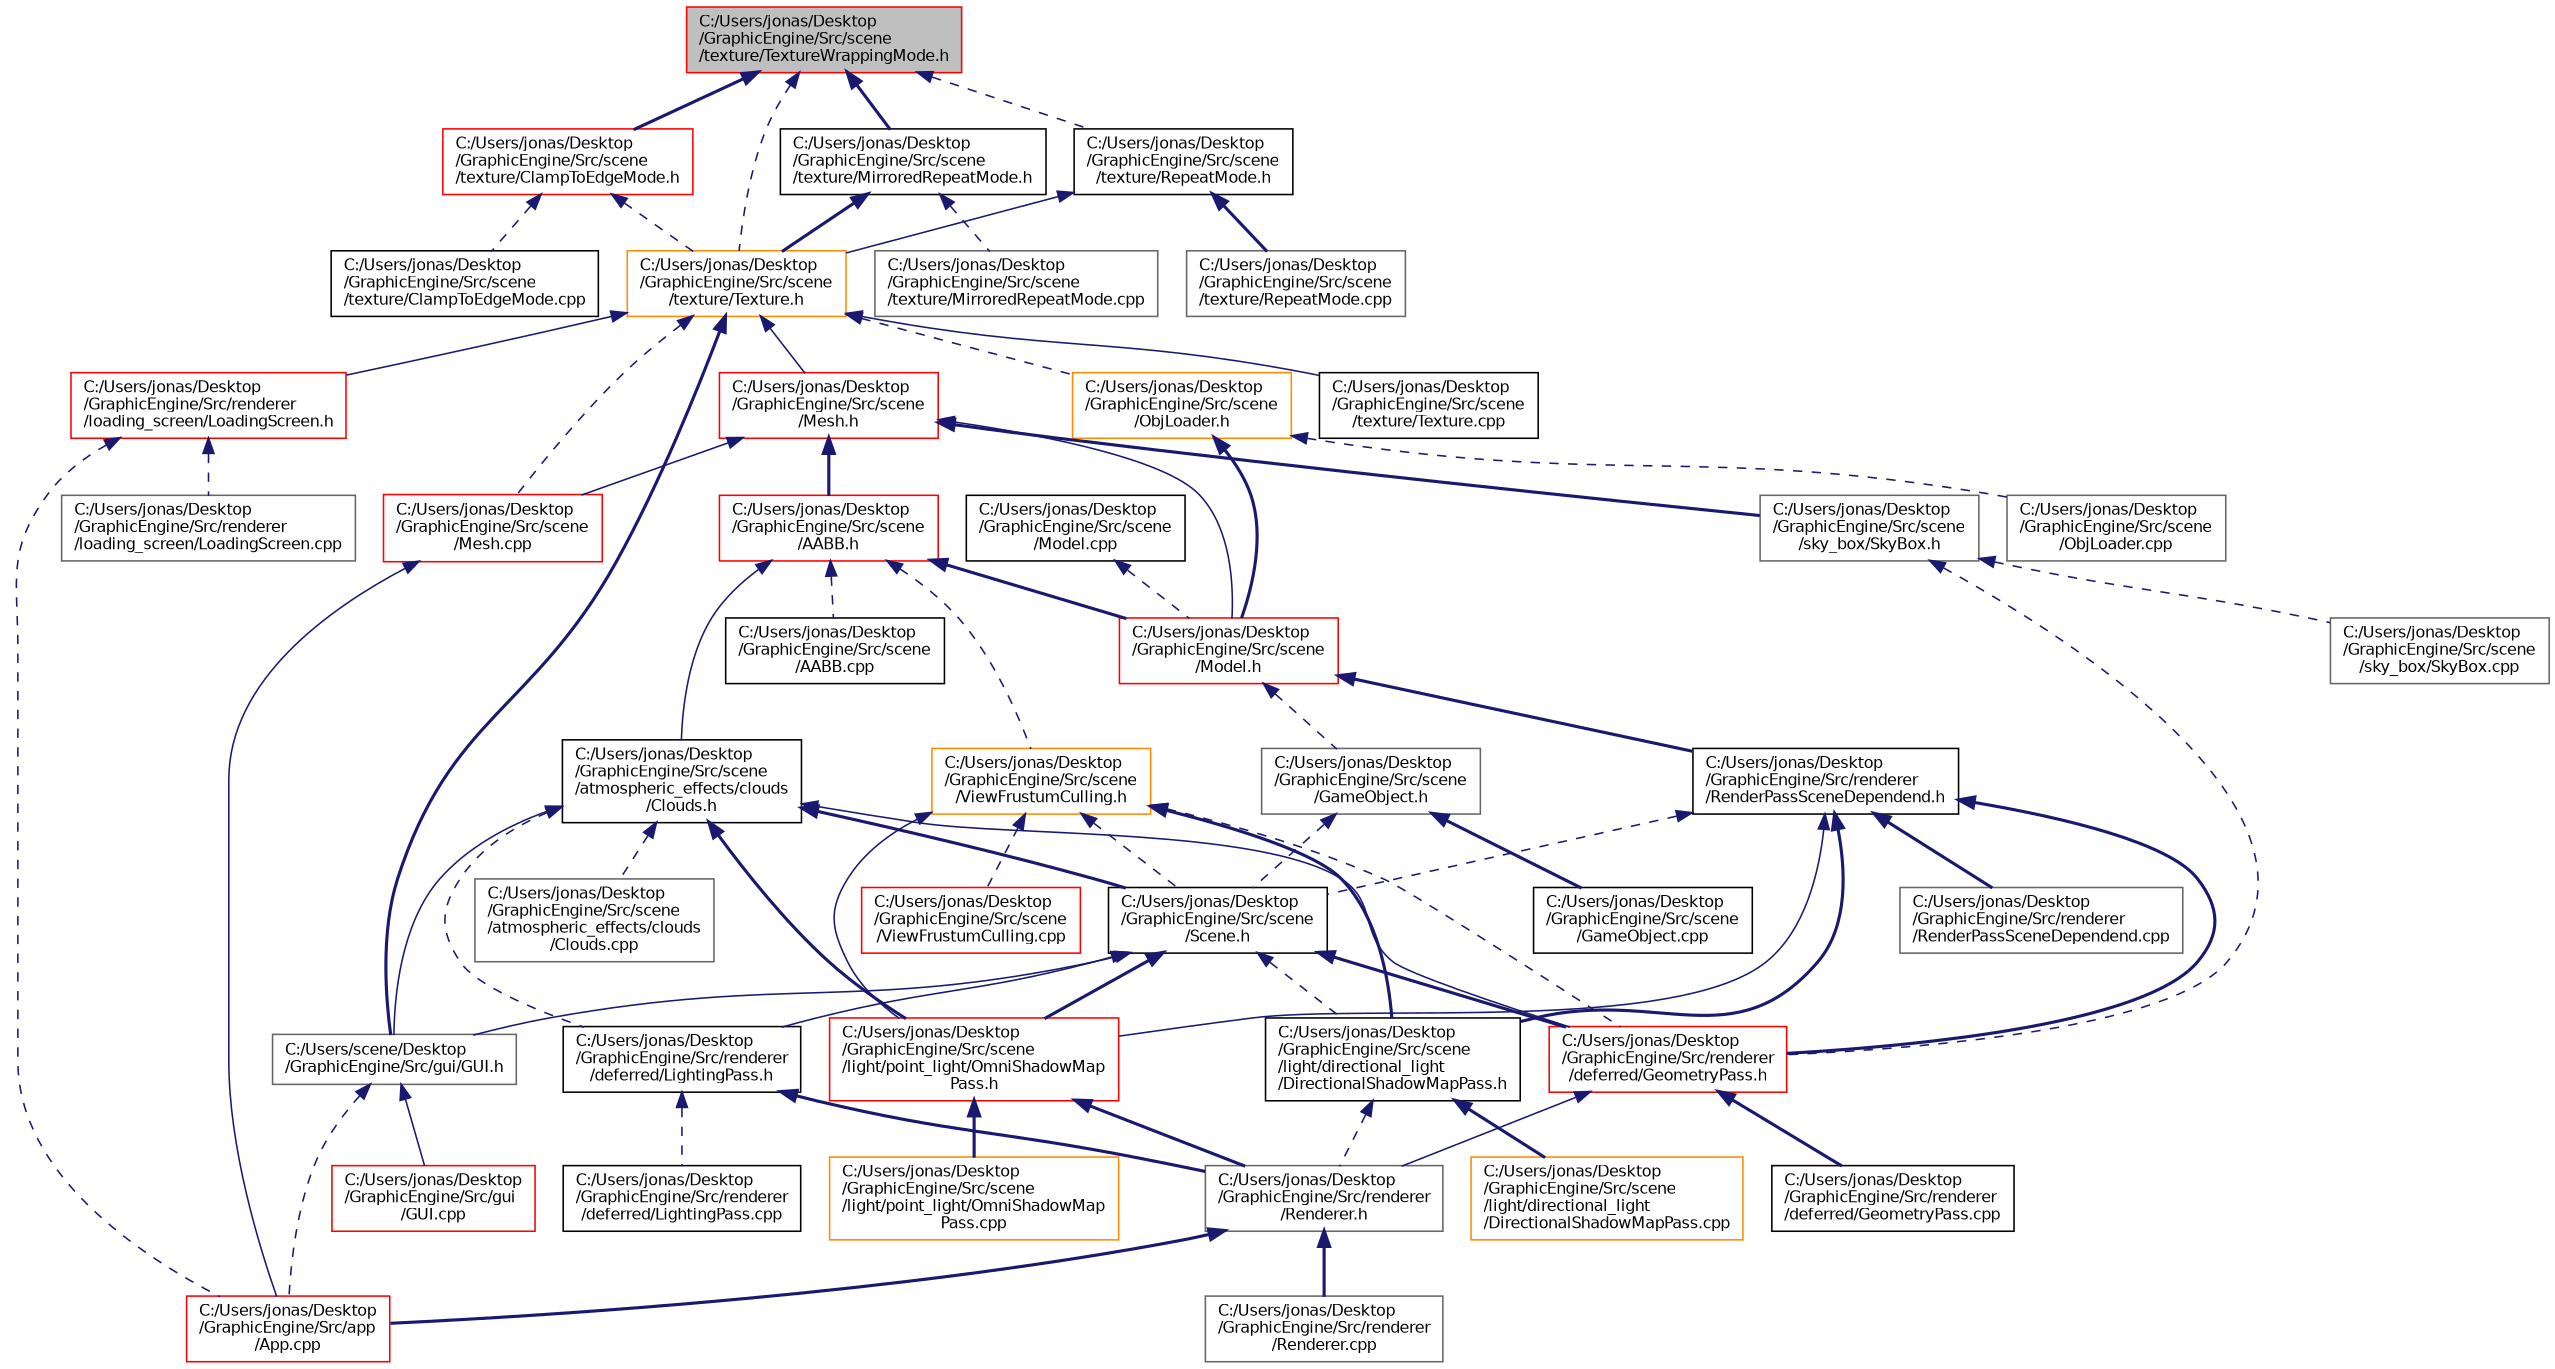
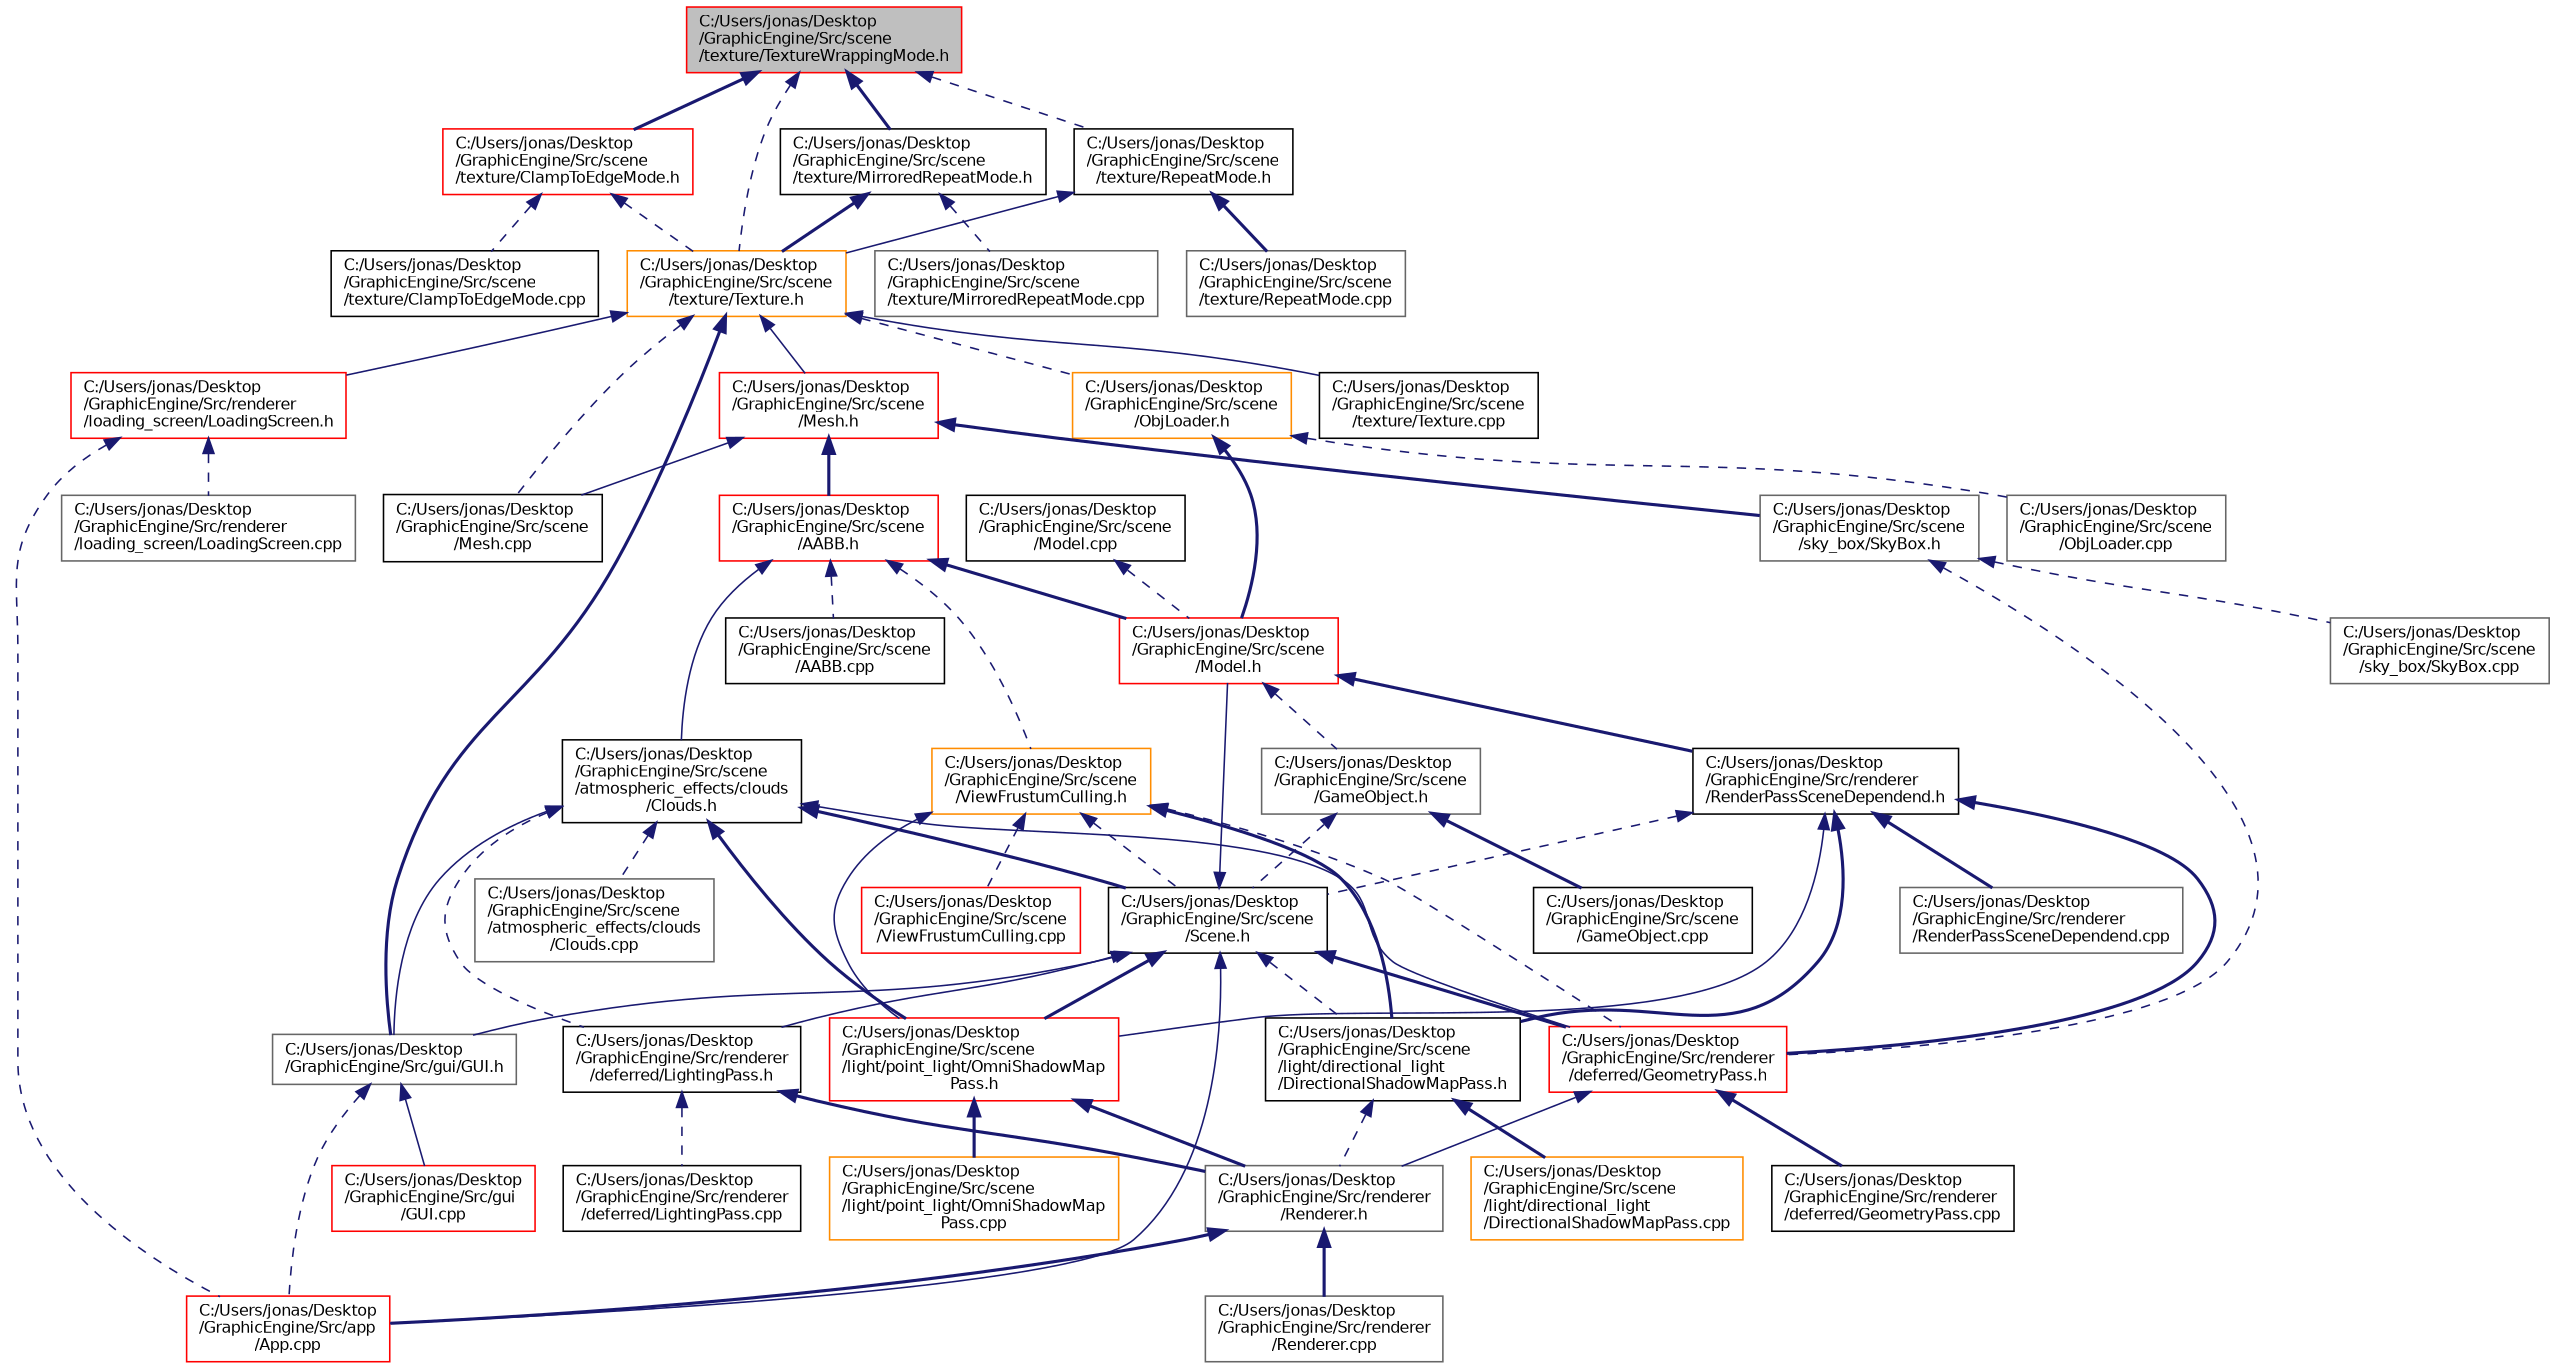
edge "C:/Users/jonas/Desktop /GraphicEngine/Src/scene /Model.h" -> "C:/Users/jonas/Desktop /GraphicEngine/Src/scene /Mesh.h": now "C:/Users/jonas/Desktop /GraphicEngine/Src/scene /Model.h" -> "C:/Users/jonas/Desktop /GraphicEngine/Src/scene /Scene.h"
node "C:/Users/jonas/Desktop /GraphicEngine/Src/scene /Mesh.cpp": color red -> black
edge "C:/Users/jonas/Desktop /GraphicEngine/Src/app /App.cpp" -> "C:/Users/jonas/Desktop /GraphicEngine/Src/scene /Mesh.cpp": now "C:/Users/jonas/Desktop /GraphicEngine/Src/app /App.cpp" -> "C:/Users/jonas/Desktop /GraphicEngine/Src/scene /Scene.h"
node "C:/Users/scene/Desktop /GraphicEngine/Src/gui/GUI.h": label "C:/Users/scene/Desktop /GraphicEngine/Src/gui/GUI.h" -> "C:/Users/jonas/Desktop /GraphicEngine/Src/gui/GUI.h"
